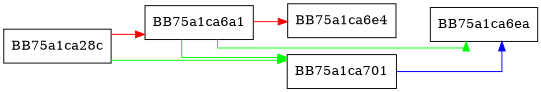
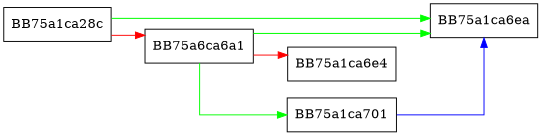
node "BB75a1ca6a1": label "BB75a1ca6a1" -> "BB75a6ca6a1"
edge "BB75a1ca28c" -> "BB75a1ca701": now "BB75a1ca28c" -> "BB75a1ca6ea"
